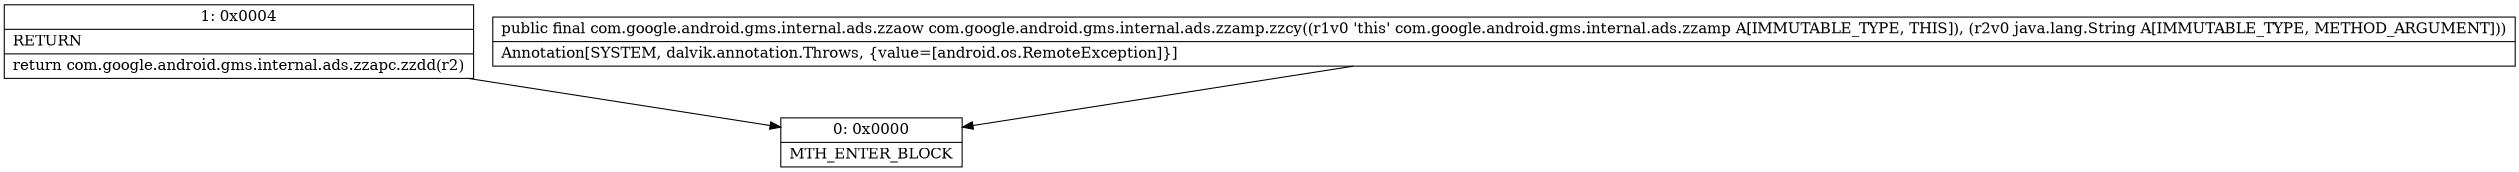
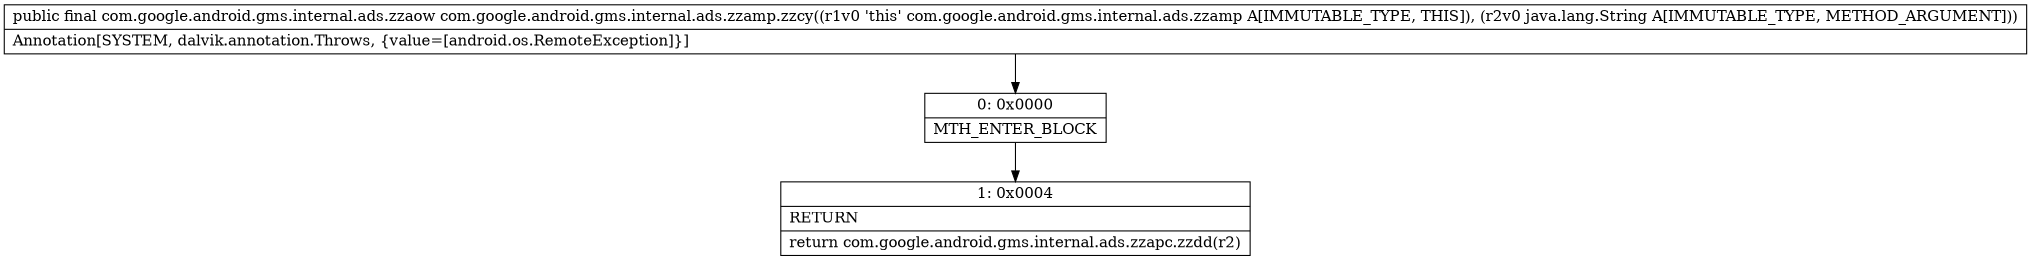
edge "1: 0x0004" -> "0: 0x0000": reversed
